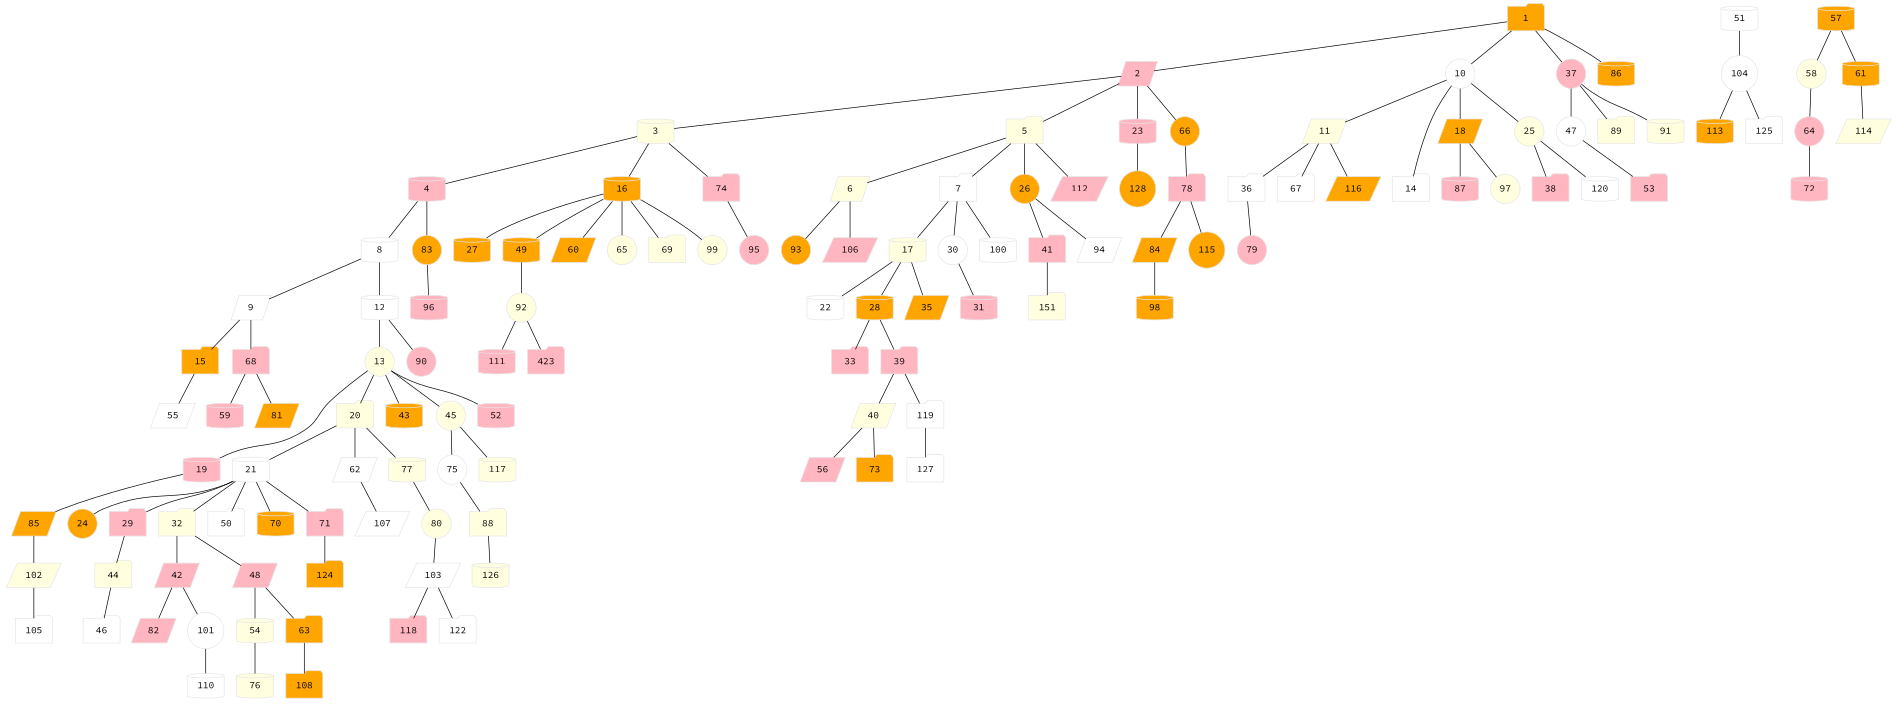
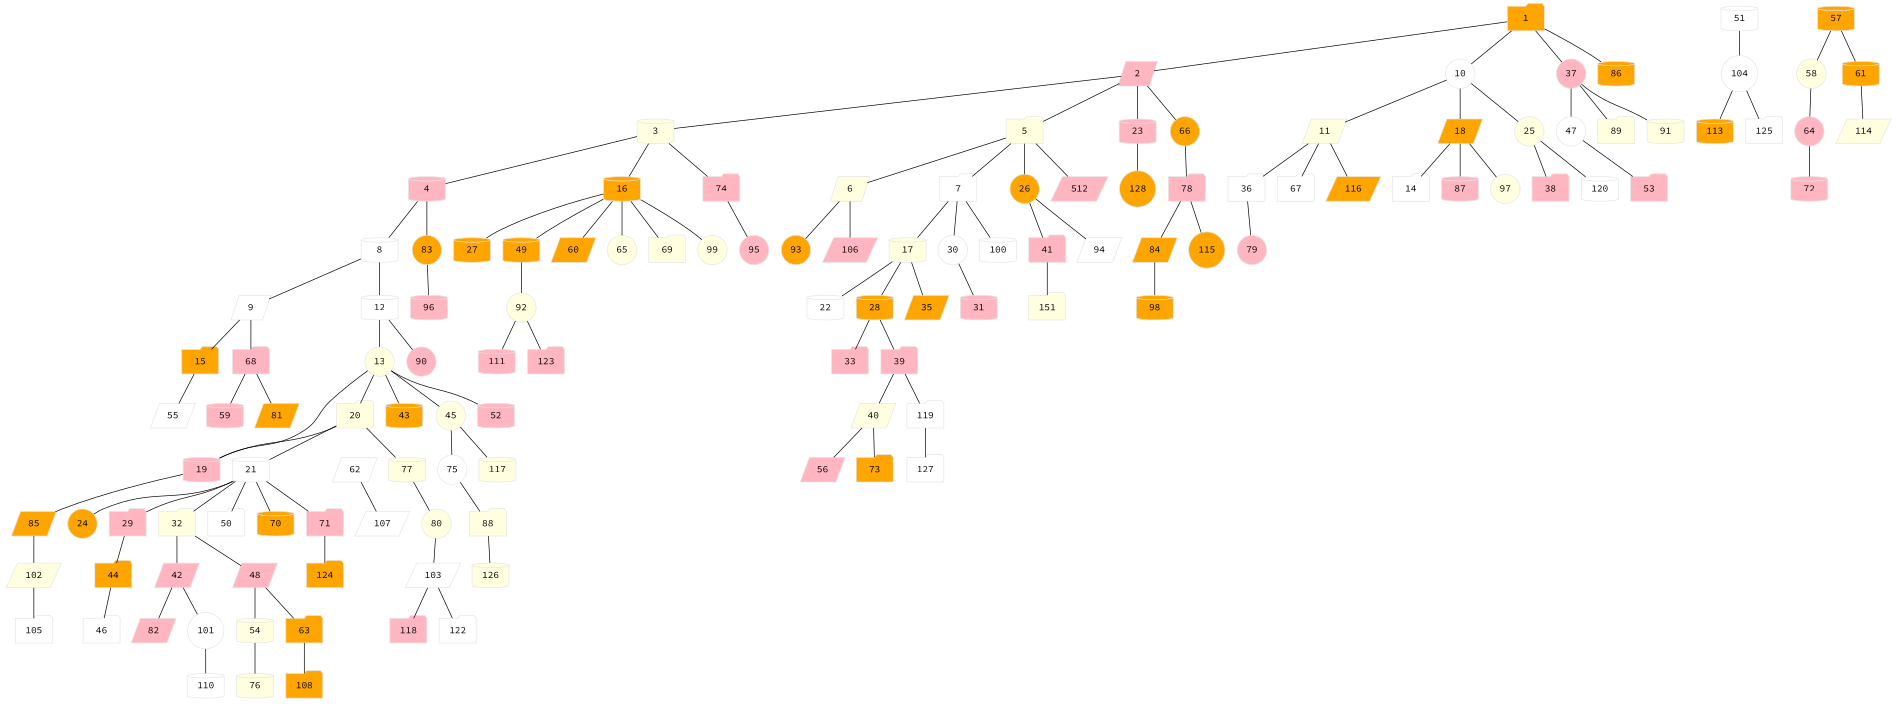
edge "10" -- "14": now "18" -- "14"
node "112": label "112" -> "512"
node "423": label "423" -> "123"
edge "20" -- "62": now "20" -- "19"
node "44": fillcolor lightyellow -> orange
